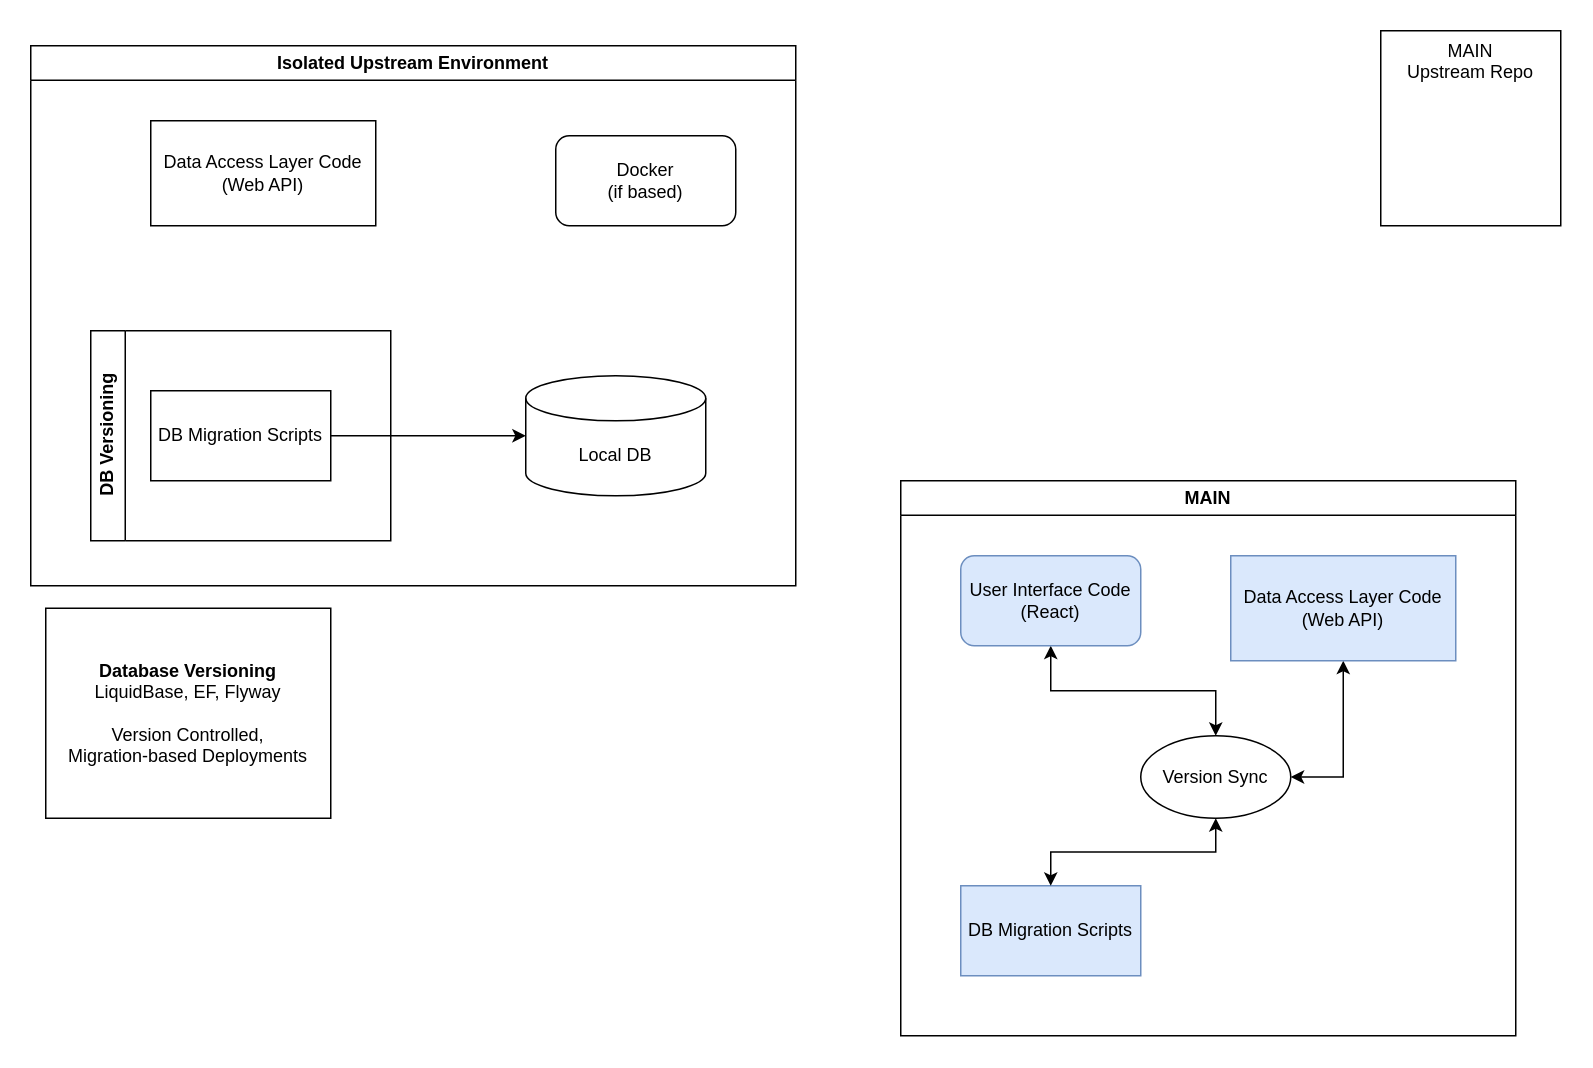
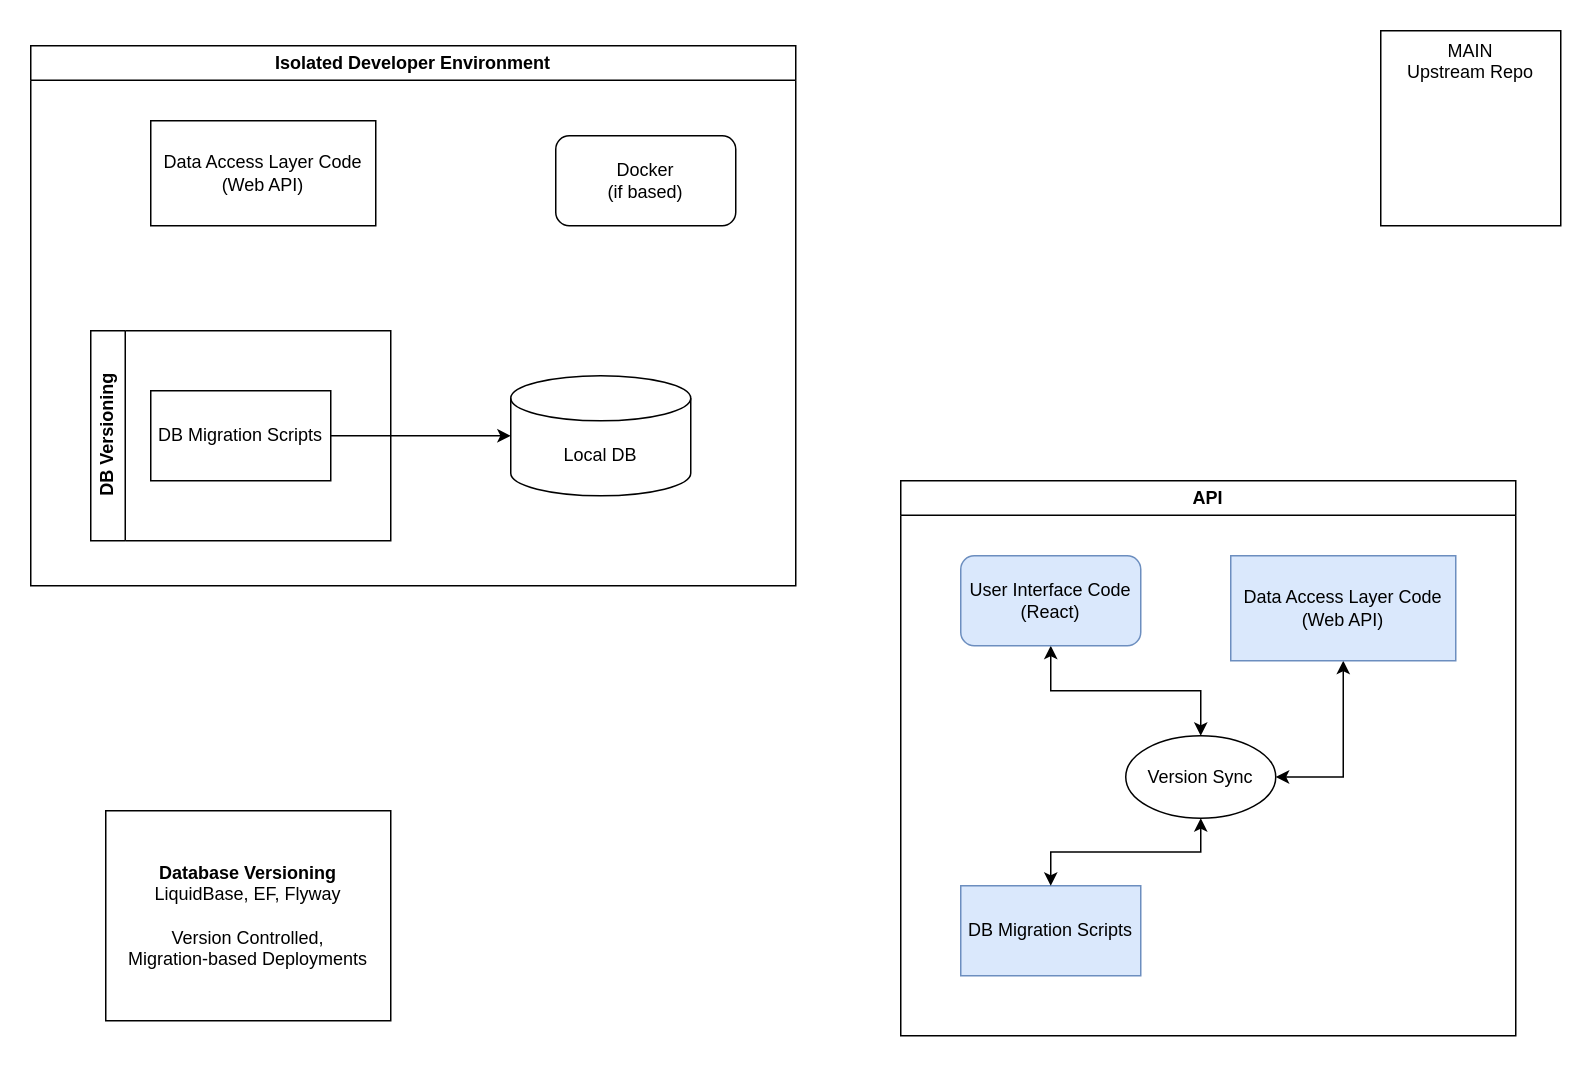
node "Isolated Upstream Environment": label "Isolated Upstream Environment" -> "Isolated Developer Environment"
node "Local DB": moved (616, 436) -> (601, 436)
node "MAIN": label "MAIN" -> "API"
node "Database Versioning LiquidBase, EF, Flyway Version Controlled, Migration-based Deployments": moved (188, 713) -> (248, 916)
node "Version Sync": moved (1216, 777) -> (1201, 777)
